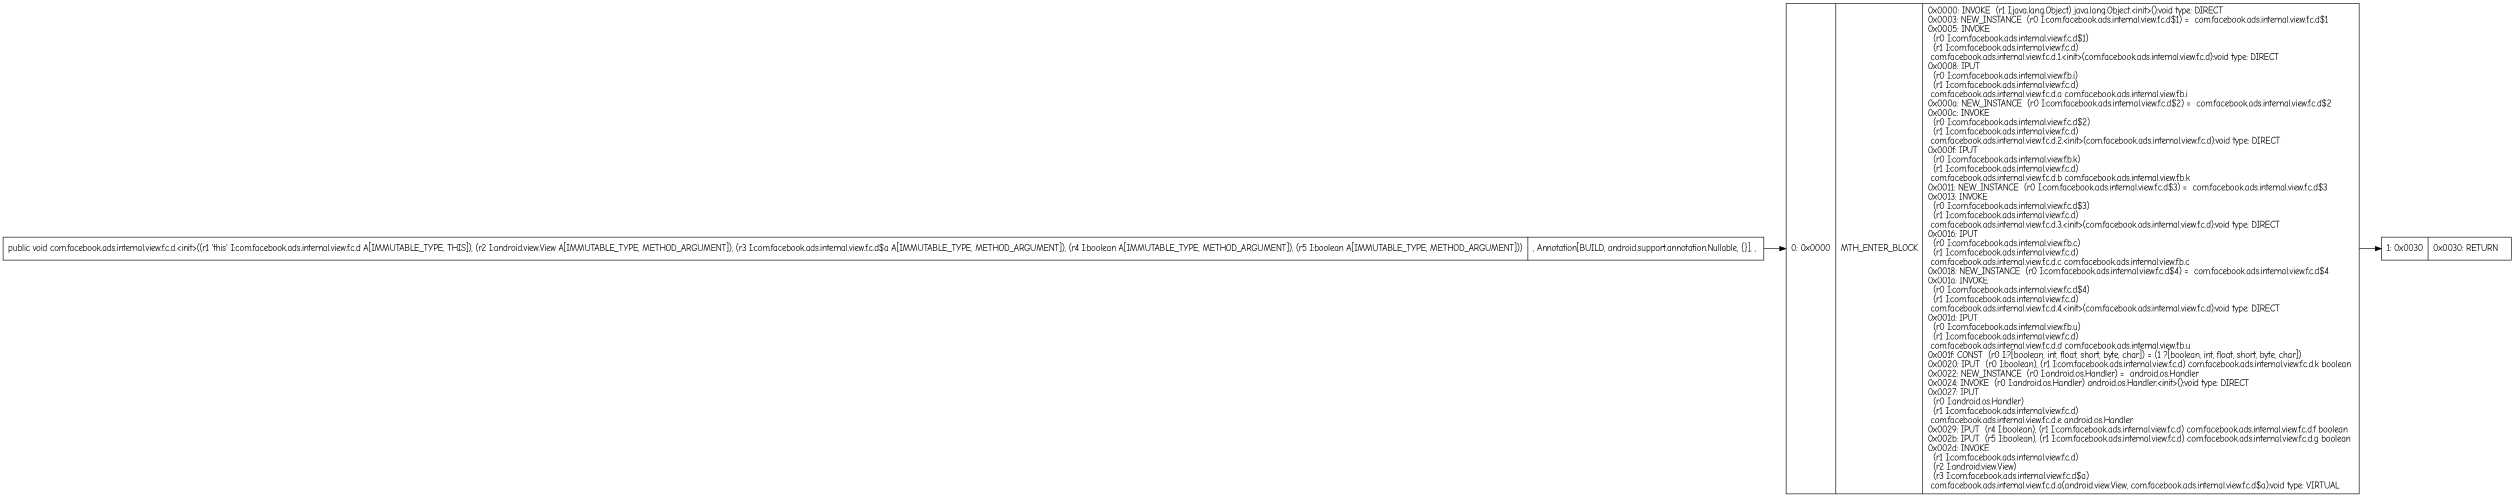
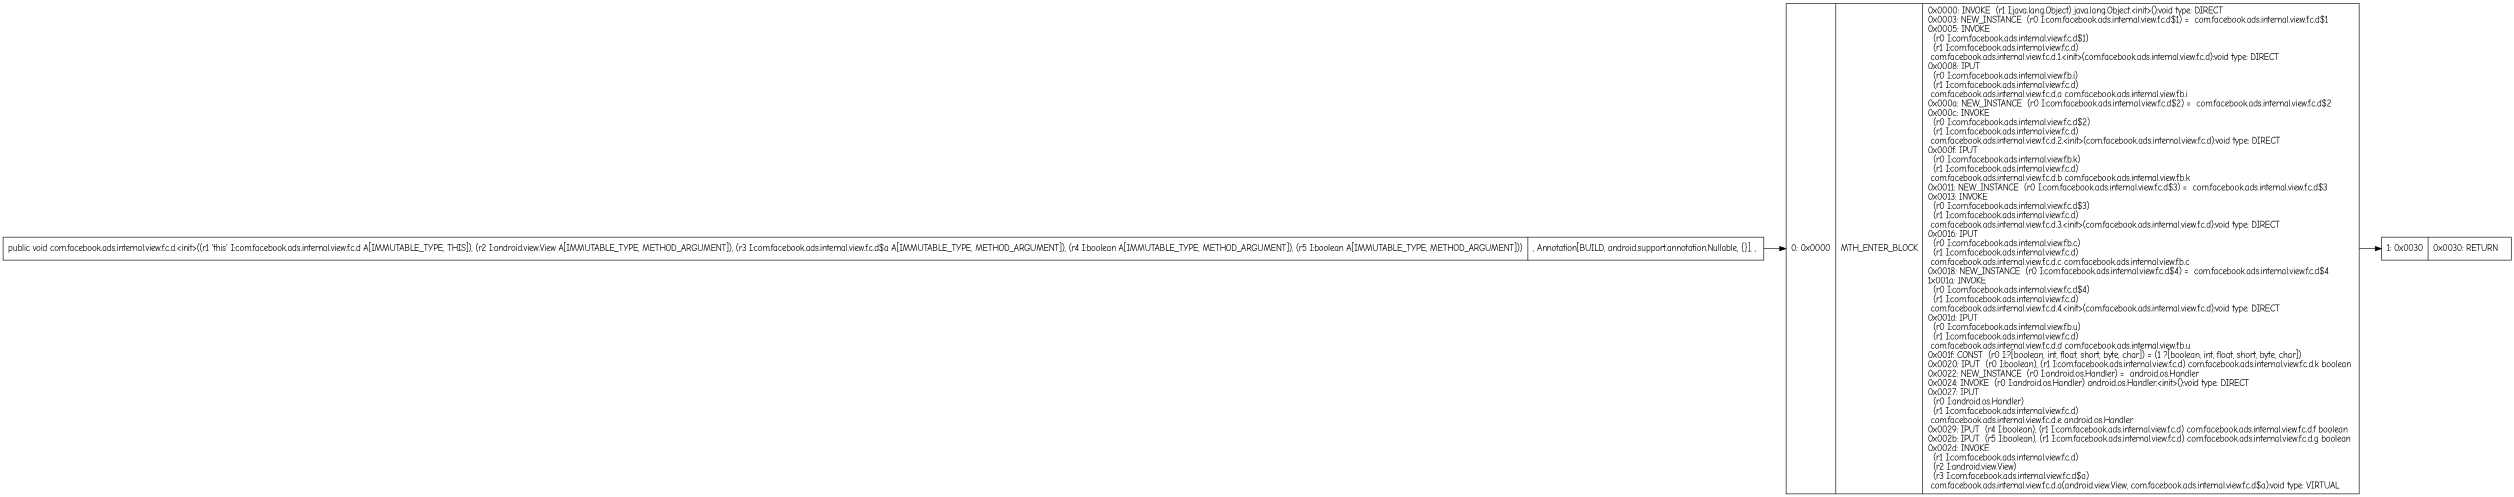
node "0: 0x0000": text "0x001a: INVOKE" -> "1x001a: INVOKE"
